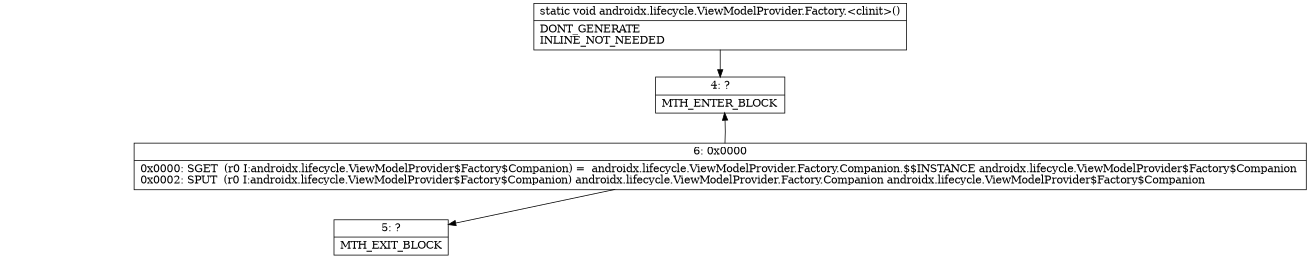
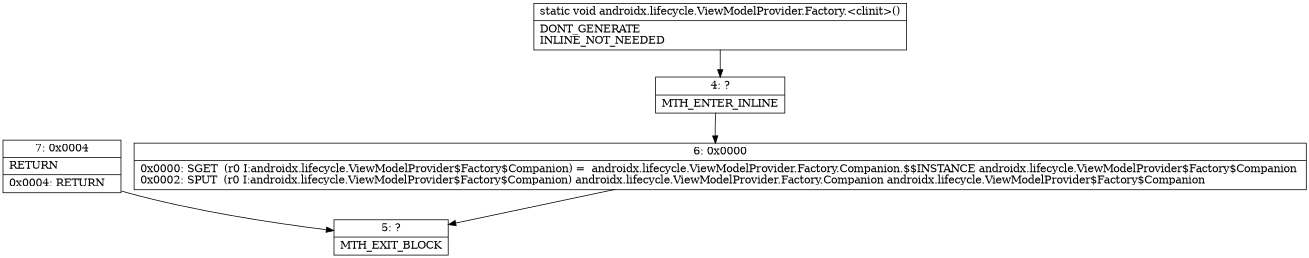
node "4: ?": text "MTH_ENTER_BLOCK" -> "MTH_ENTER_INLINE"
edge "6: 0x0000" -> "4: ?": reversed
node "7: 0x0004": added
